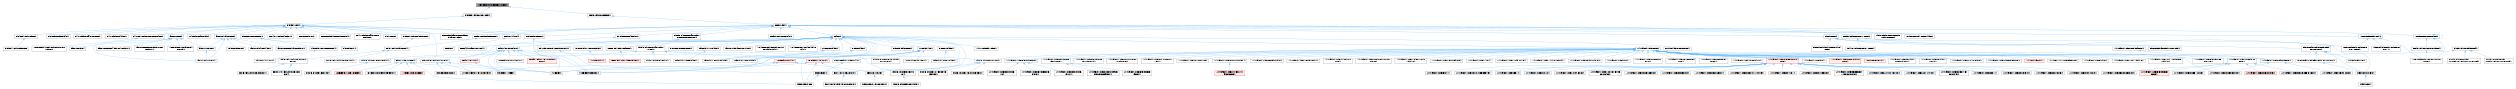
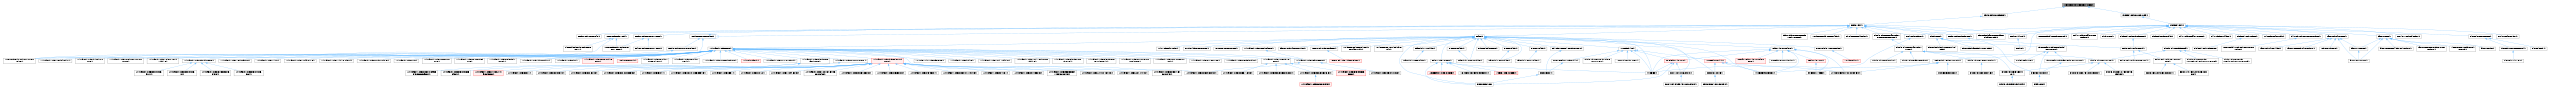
node "SequencePlayer.h": label "SequencePlayer.h" -> "SAnimAttributeView.h"
node "SetCollisionGeometryTool.h": removed
node "DisplayClusterGameEngine.h": added
edge "AnimGraphNode_PoseHandler.h" -> "AnimGraphNode_AssetPlayer Base.h": now "AnimGraphNode_PoseHandler.h" -> "AnimGraphNode_SequencePlayer.h"
node "AnimGraphNode_BlendListBy Bool.h": added
node "AnimGraphNode_FractureTool.h": label "AnimGraphNode_FractureTool.h" -> "AnimGraphNode_RigidBody.h"
node "AnimGraphNode_SkelImport.h": label "AnimGraphNode_SkelImport.h" -> "AnimGraphNode_CopyBoneDelta.h"
